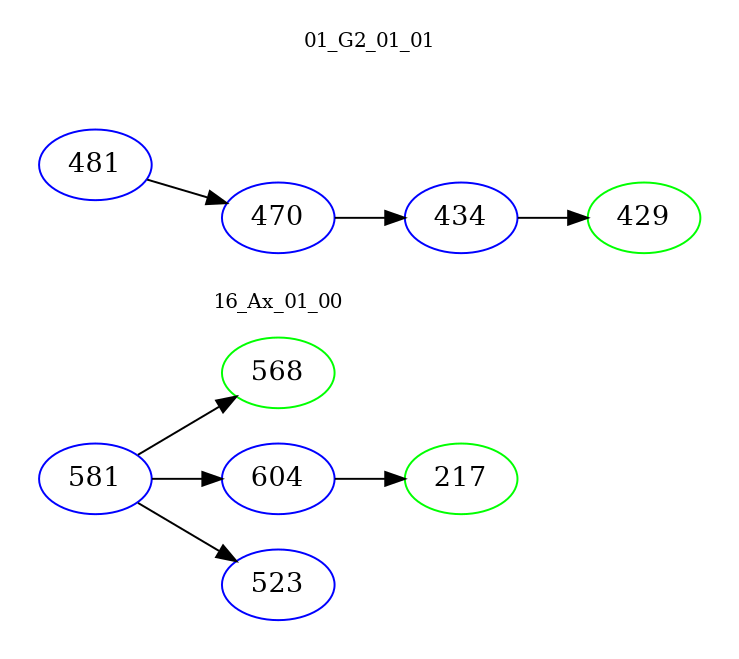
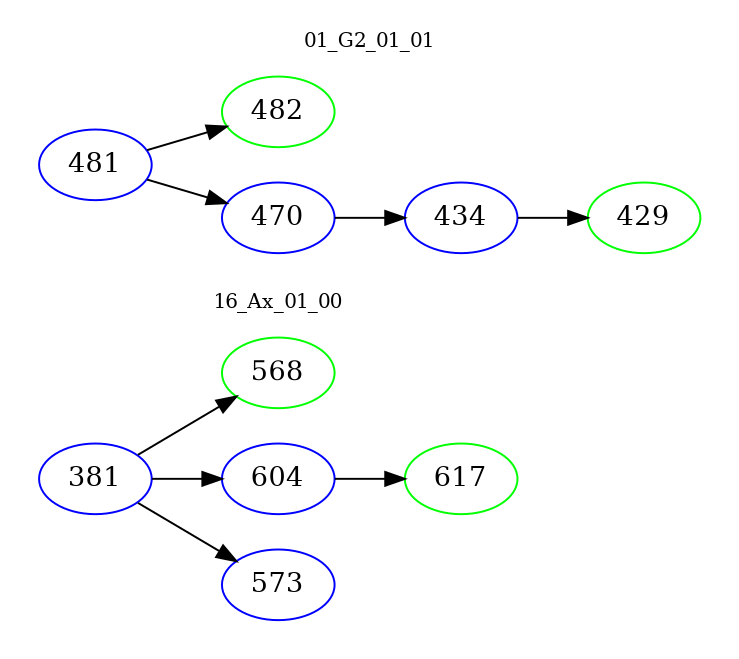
node "482": added
node "581": label "581" -> "381"
node "217": label "217" -> "617"
node "523": label "523" -> "573"
